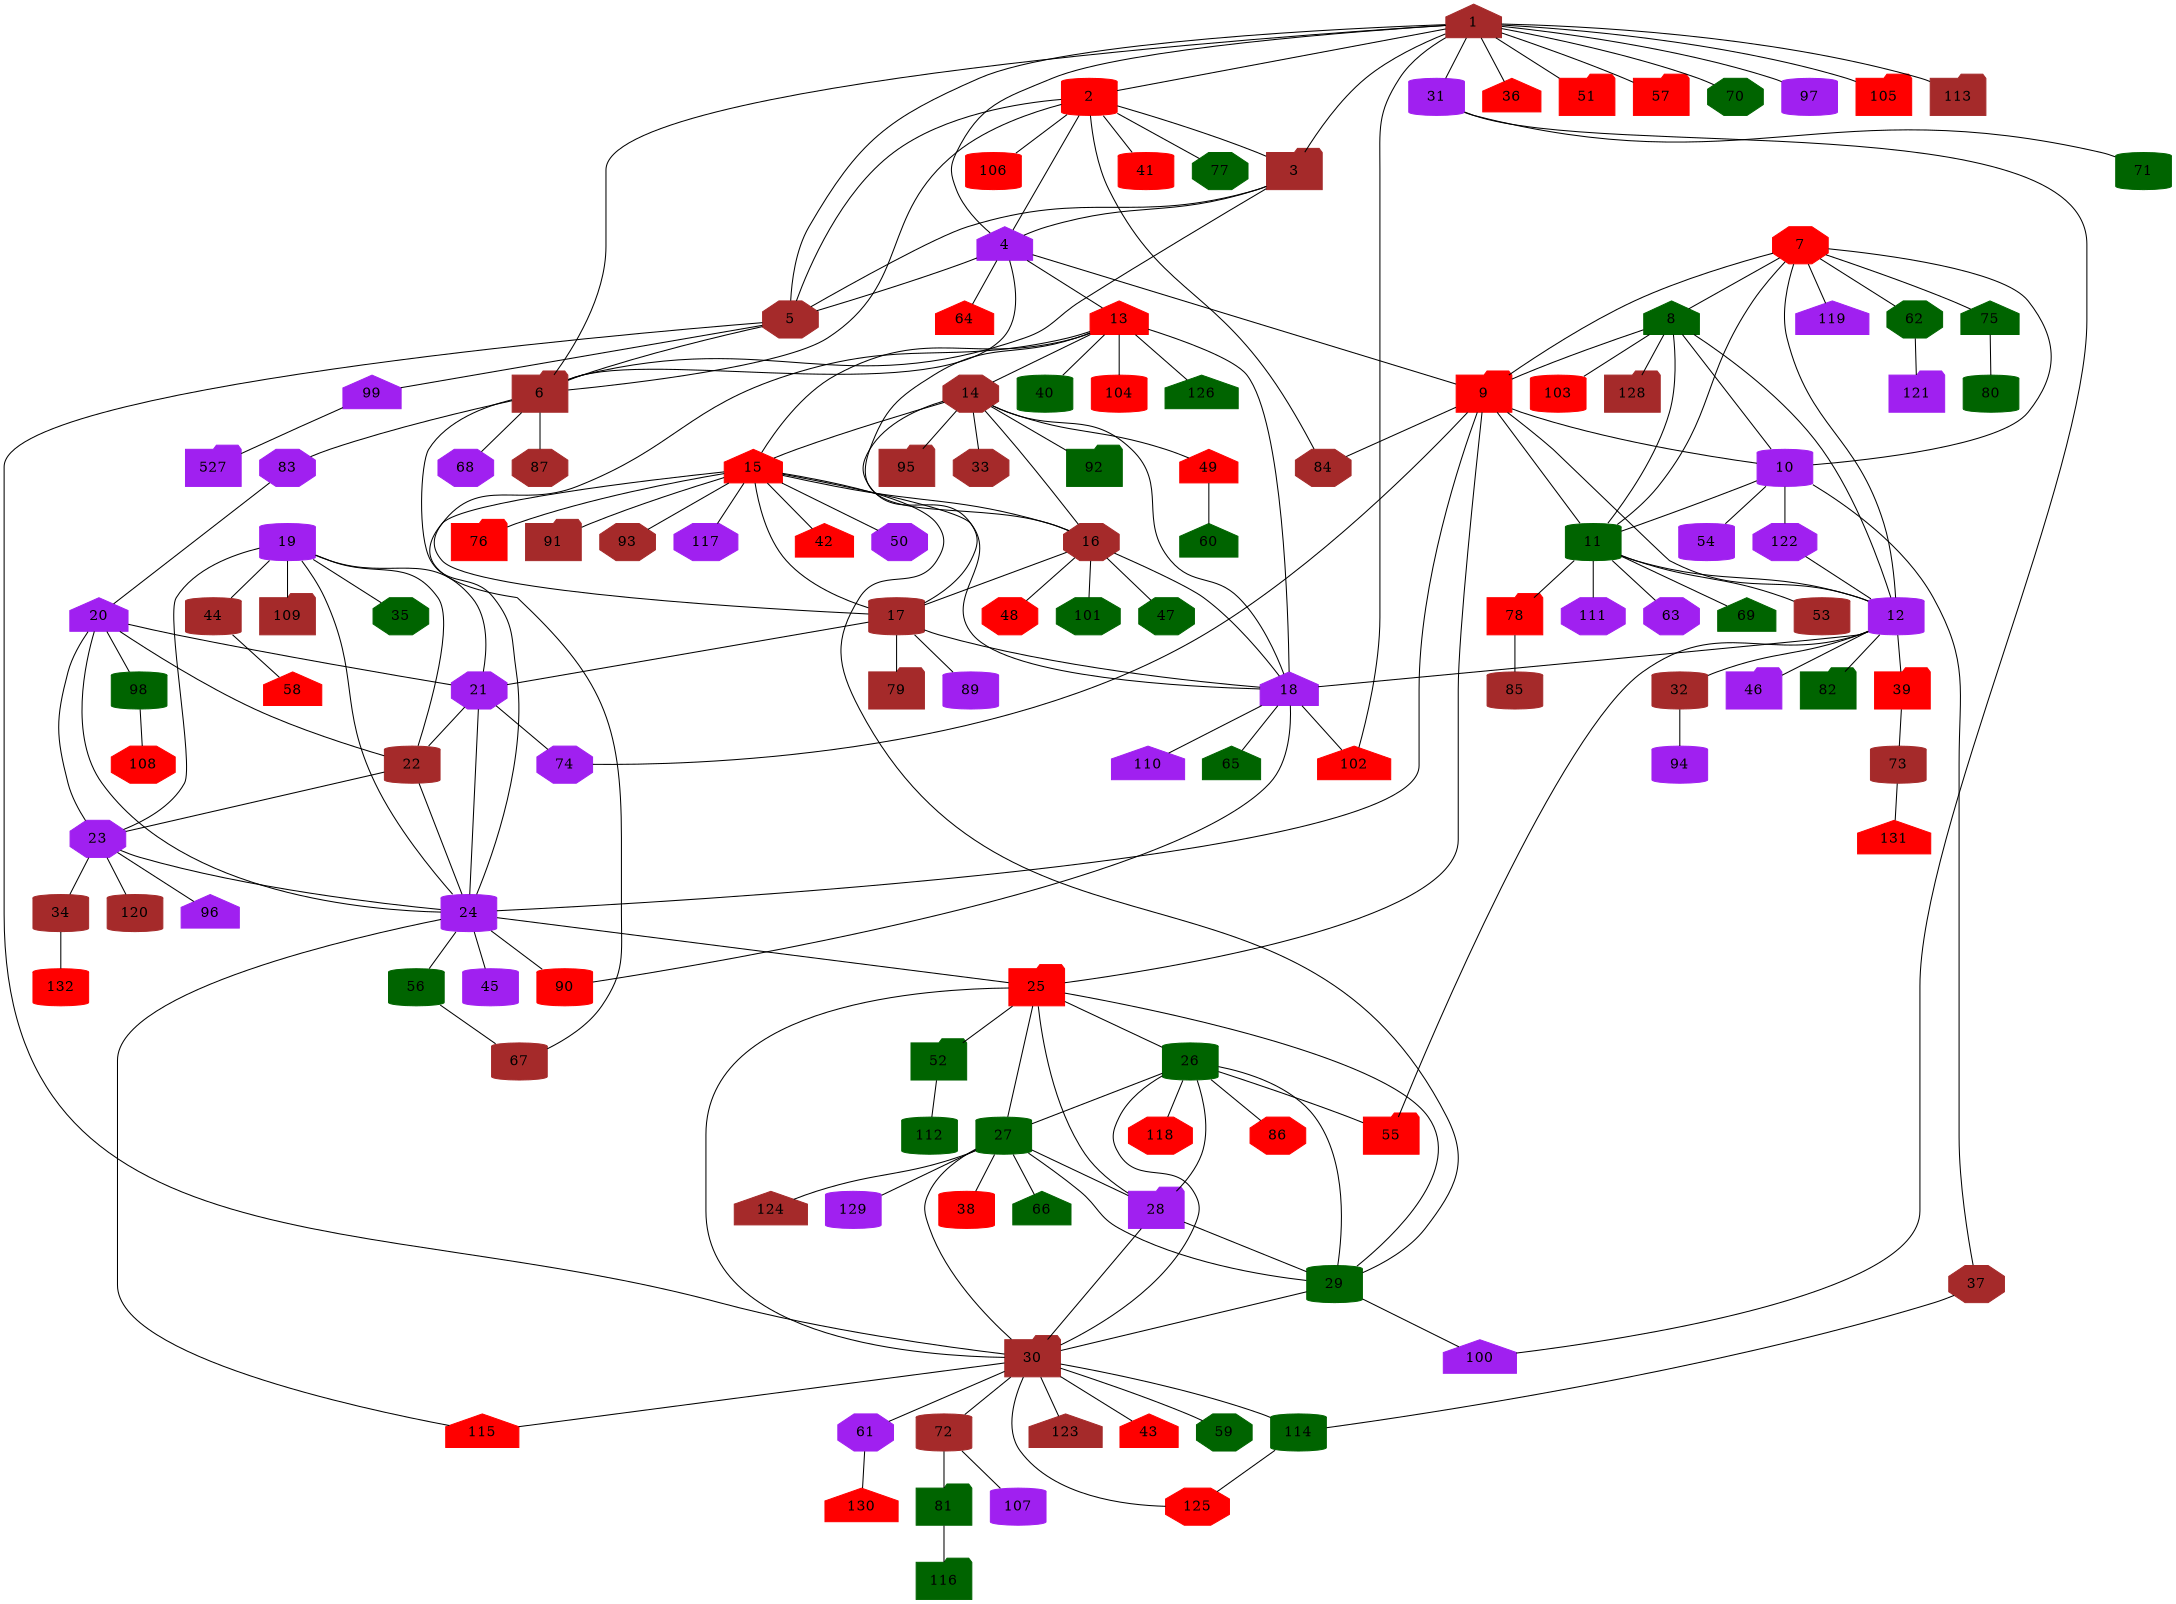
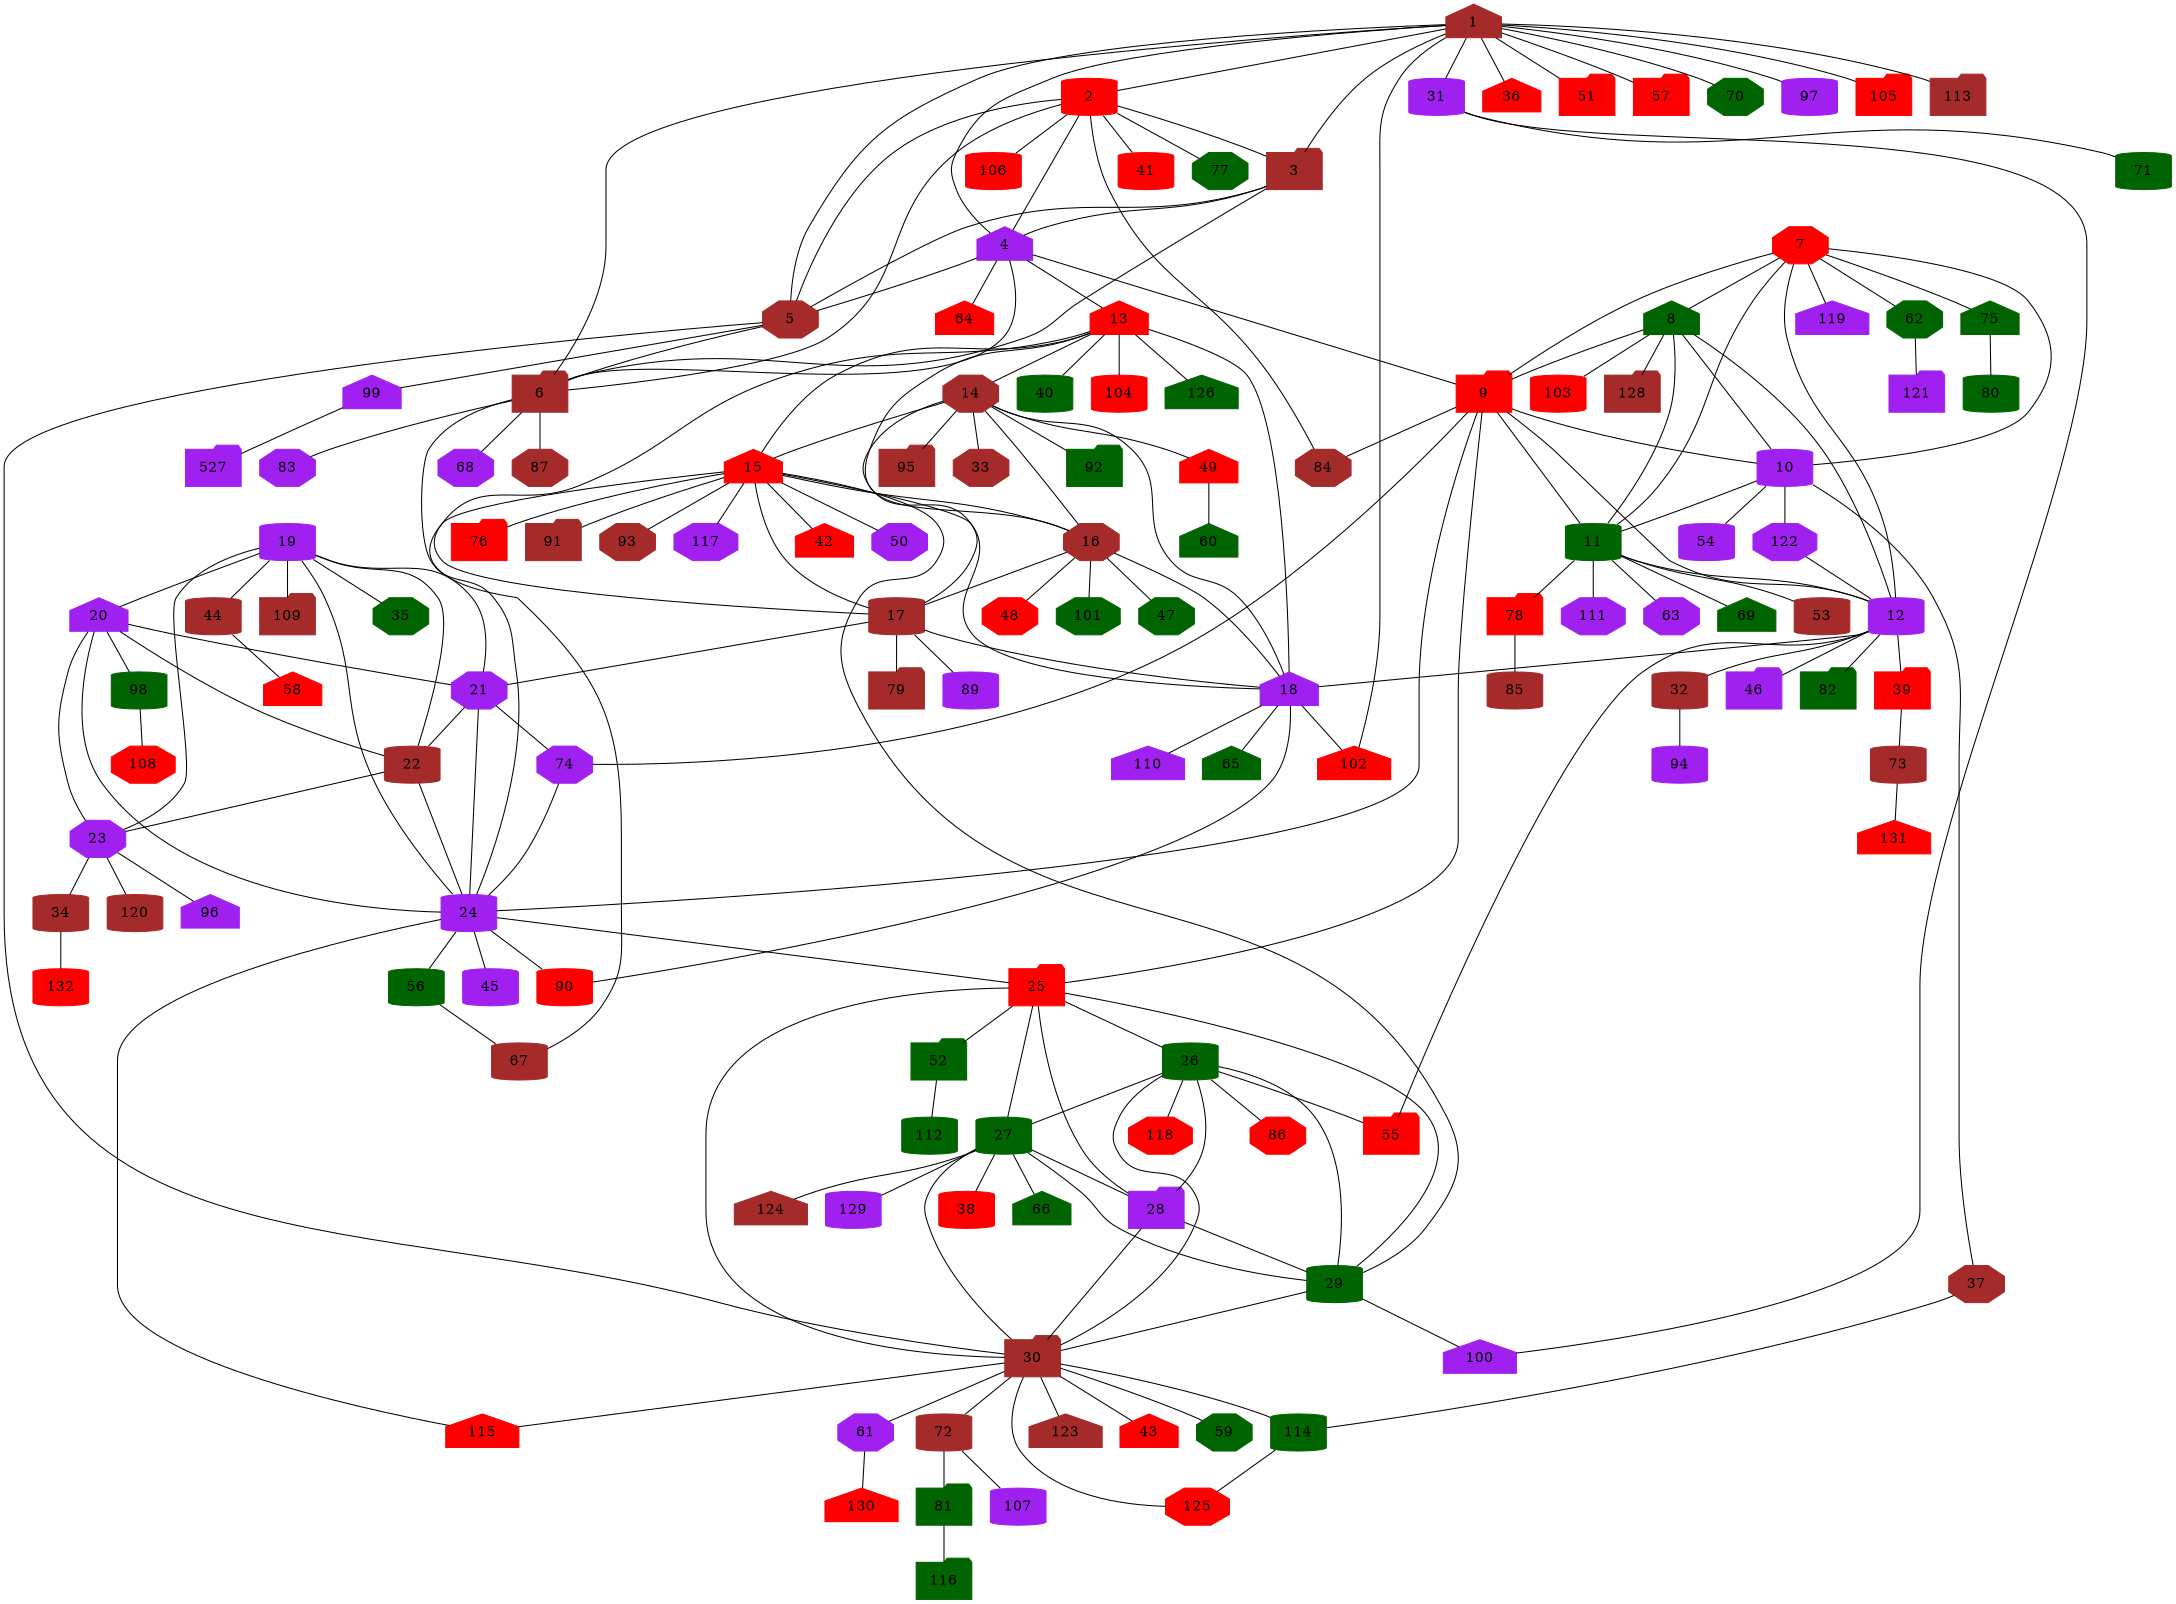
edge "83" -- "20": now "19" -- "20"
edge "23" -- "24": now "74" -- "24"
